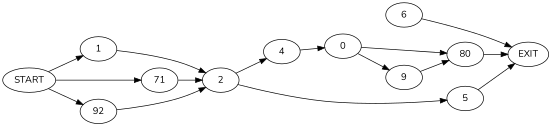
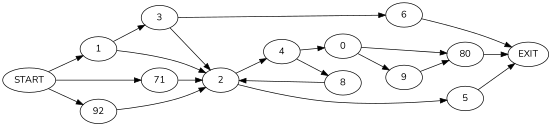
node "3": added
node "8": added
